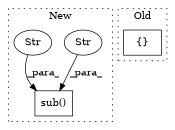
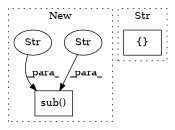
cluster "Old": label "Old" -> "Str"
